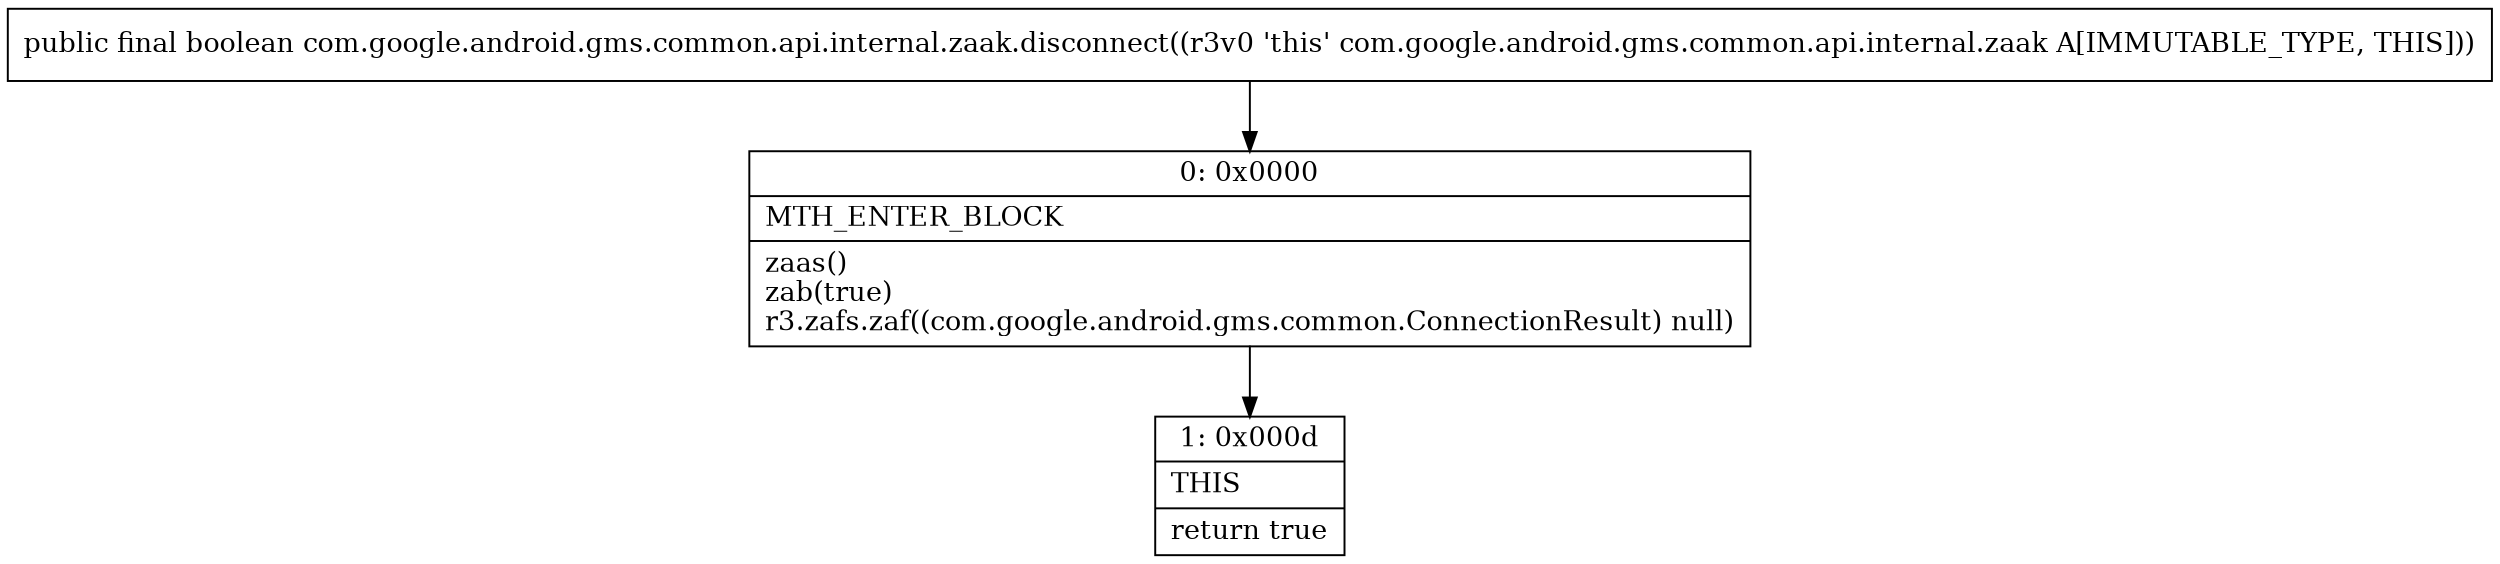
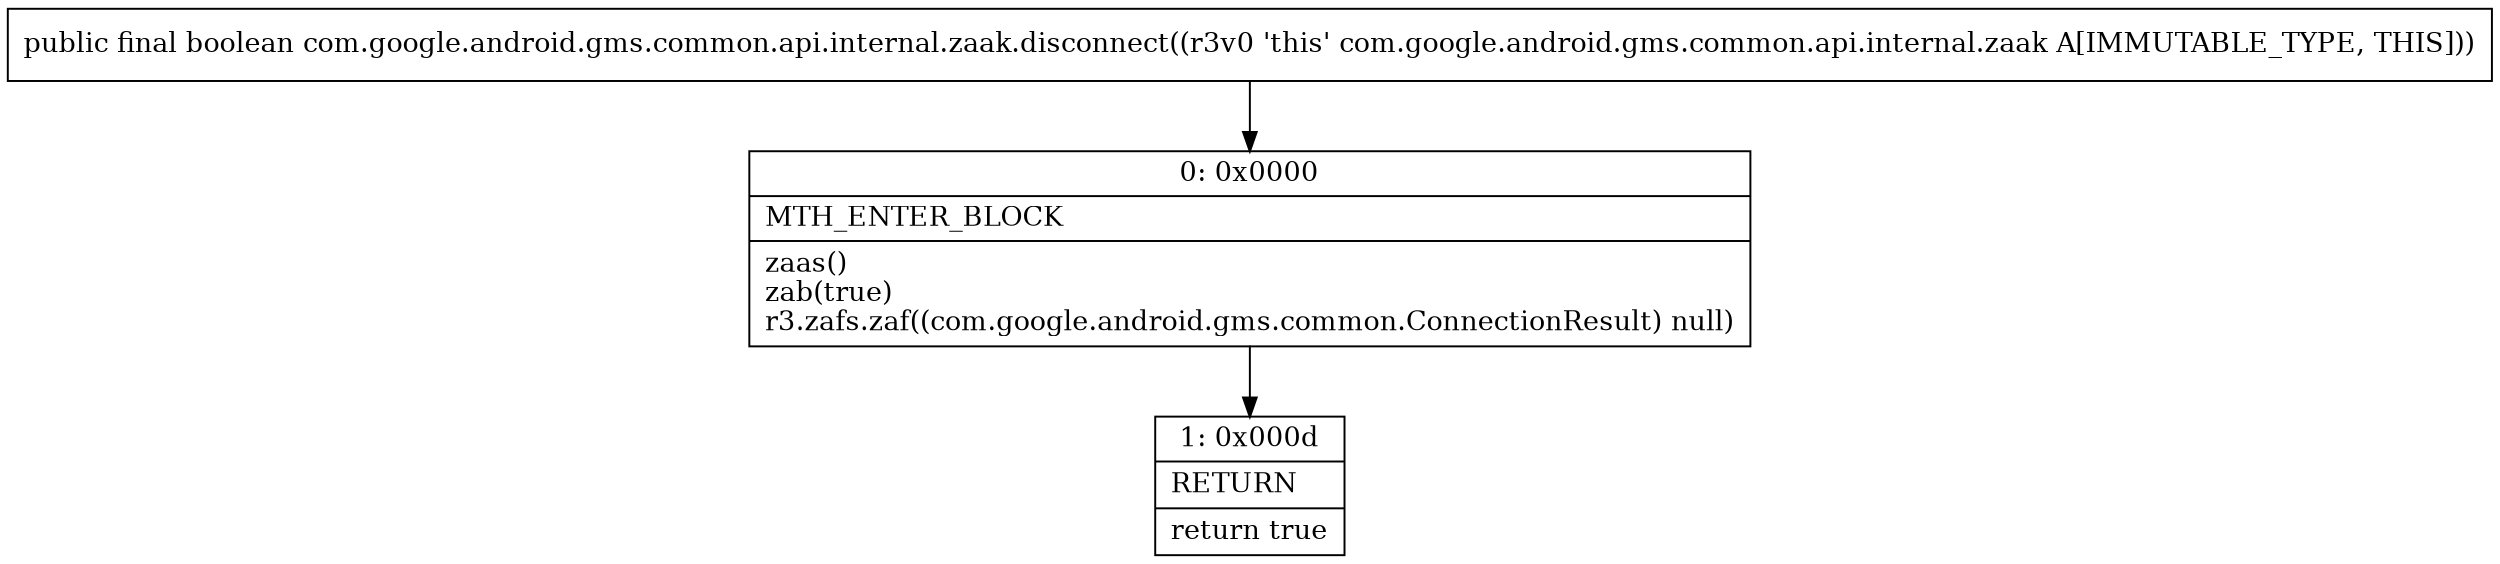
node "1: 0x000d": text "THIS" -> "RETURN"
